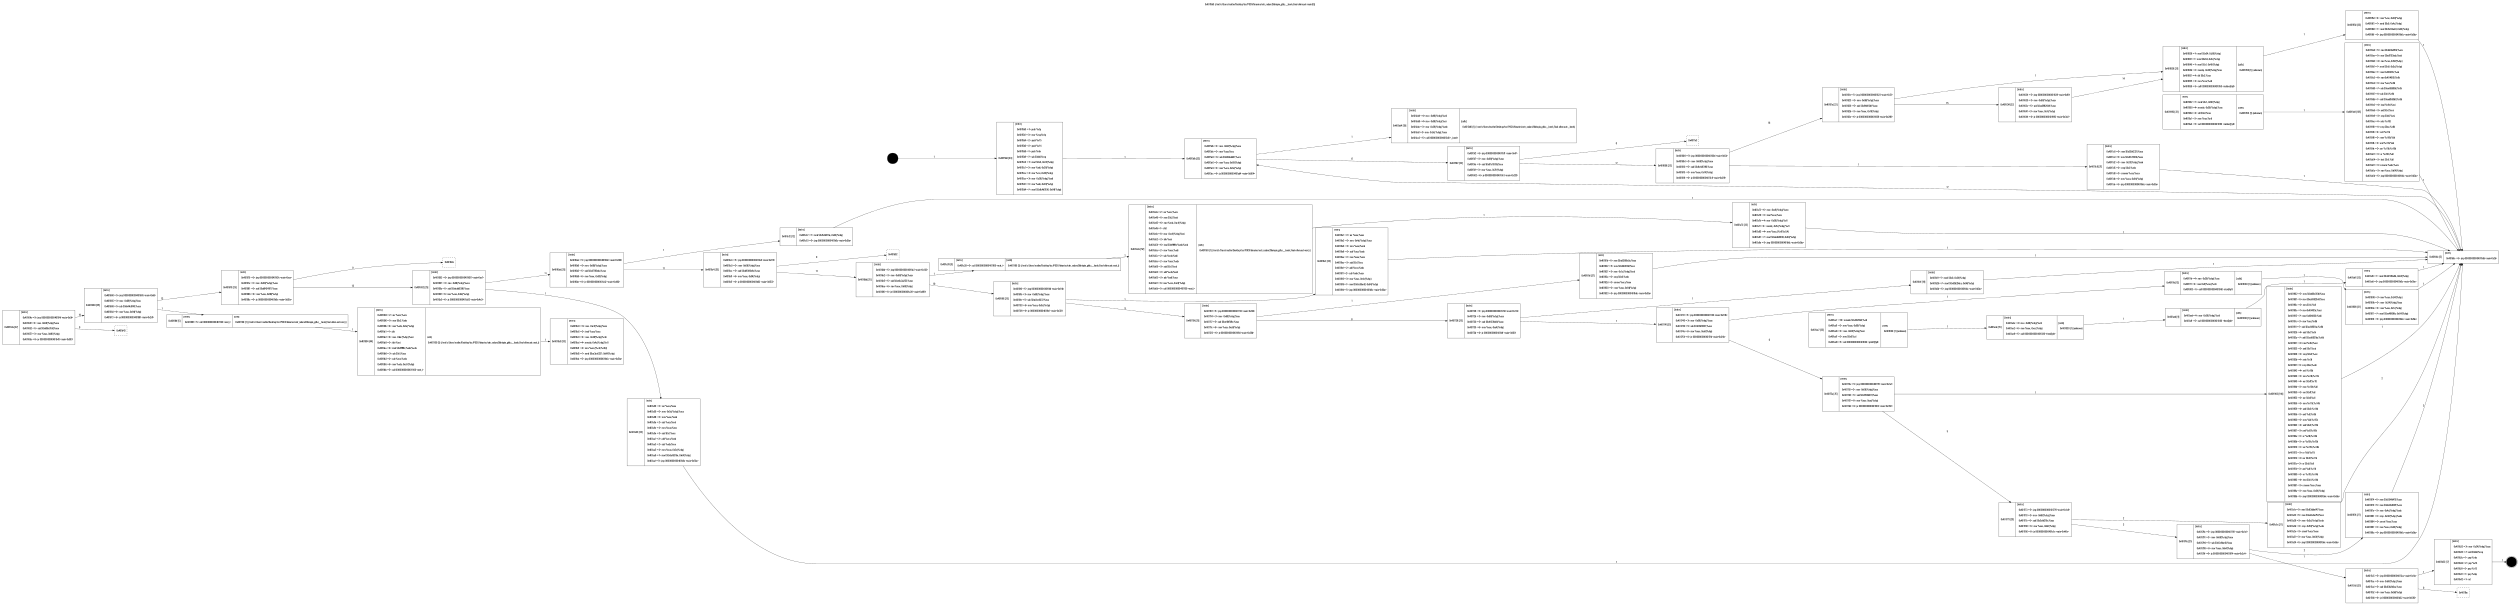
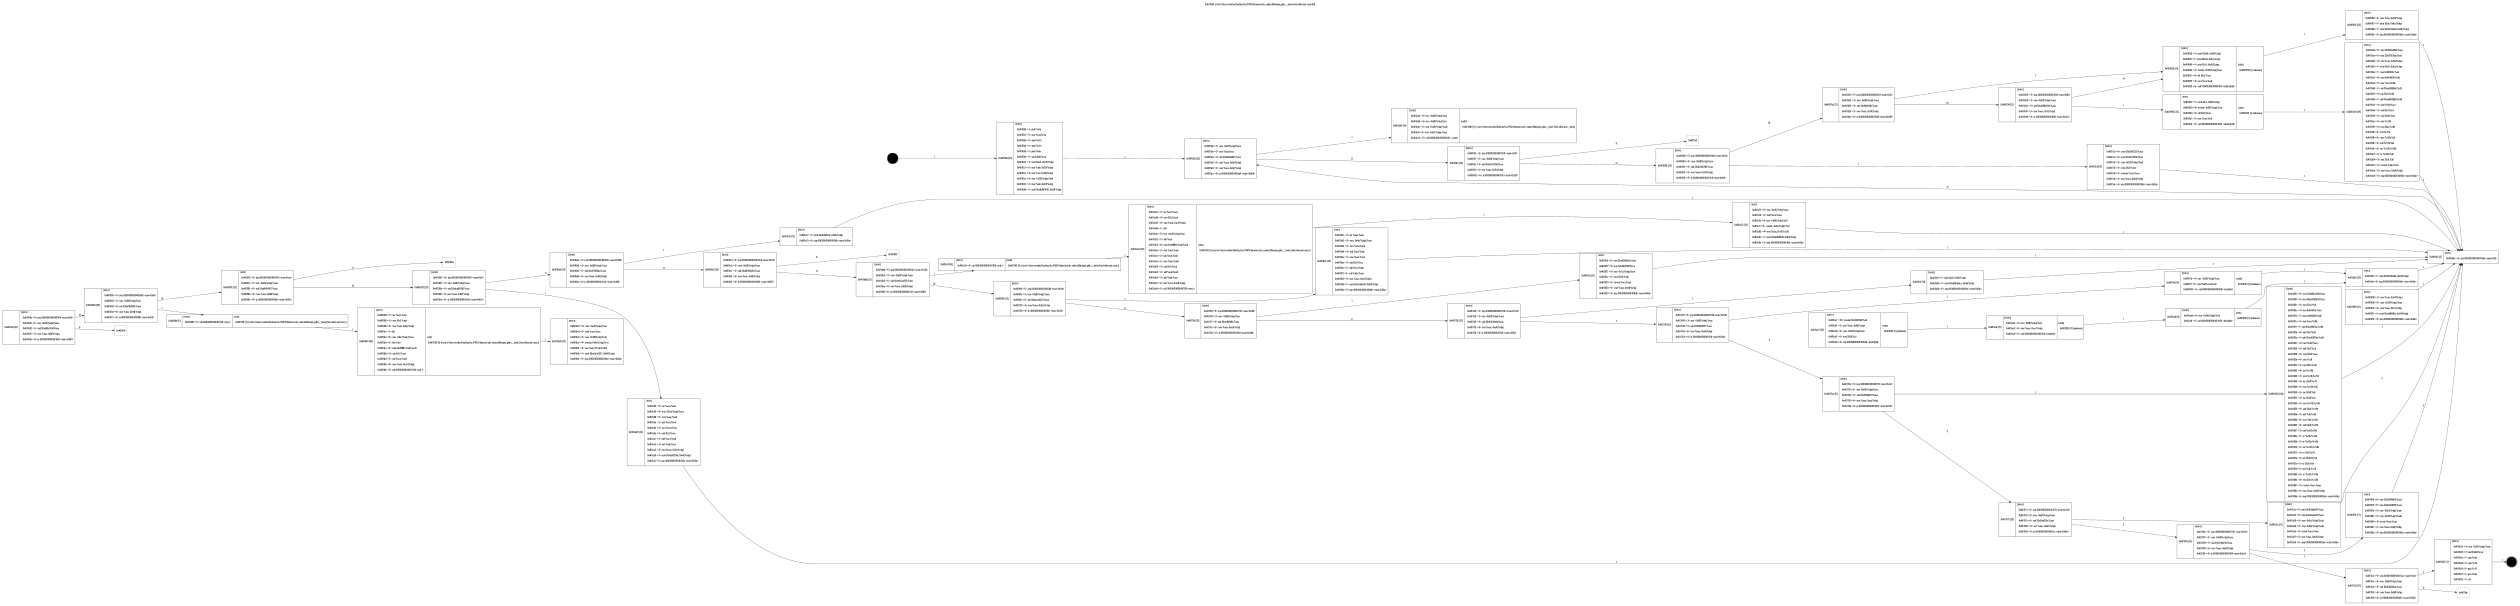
edge "0x401634 [22]" -> "0x401992 [23]": added, label "1"
edge "0x4017fb [13]" -> "0x401808 [21]": now "0x4017fb [13]" -> "0x401af6 [12]"
